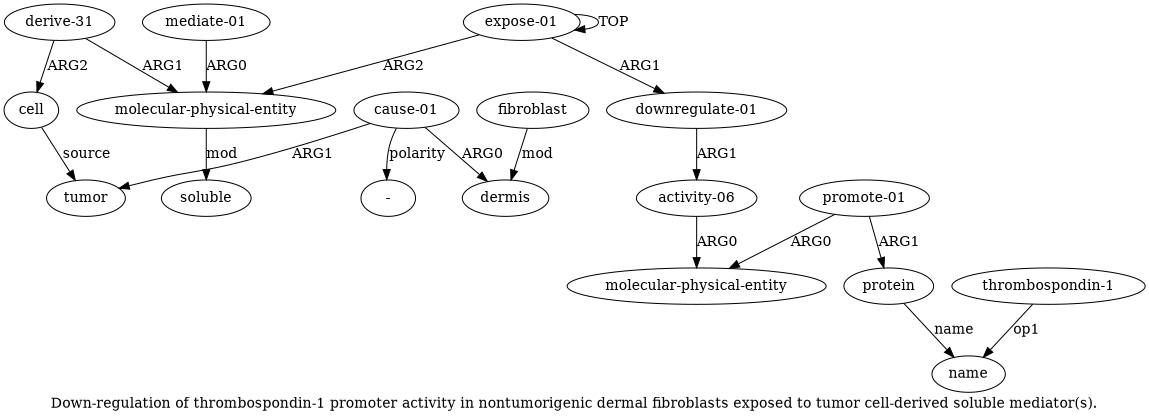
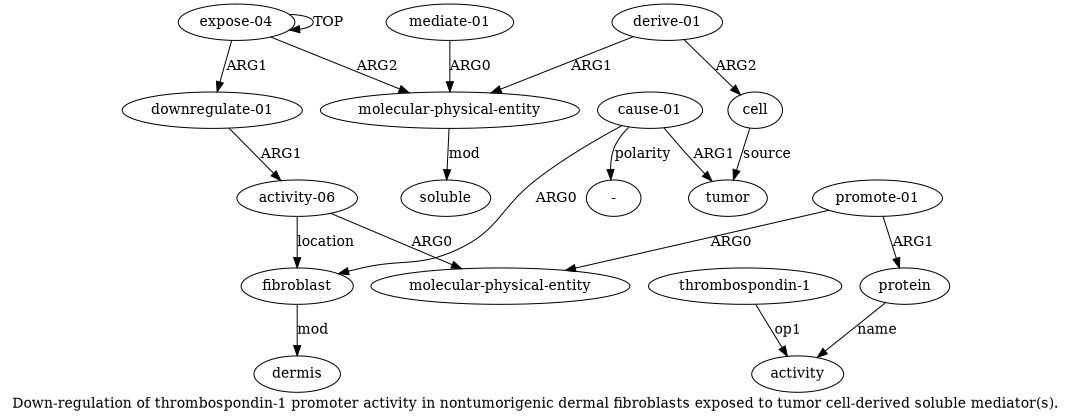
node "derive-31": label "derive-31" -> "derive-01"
node "expose-01": label "expose-01" -> "expose-04"
edge "cause-01" -> "dermis": now "cause-01" -> "fibroblast"
edge "activity-06" -> "fibroblast": added, label "location"
node "name": label "name" -> "activity"
